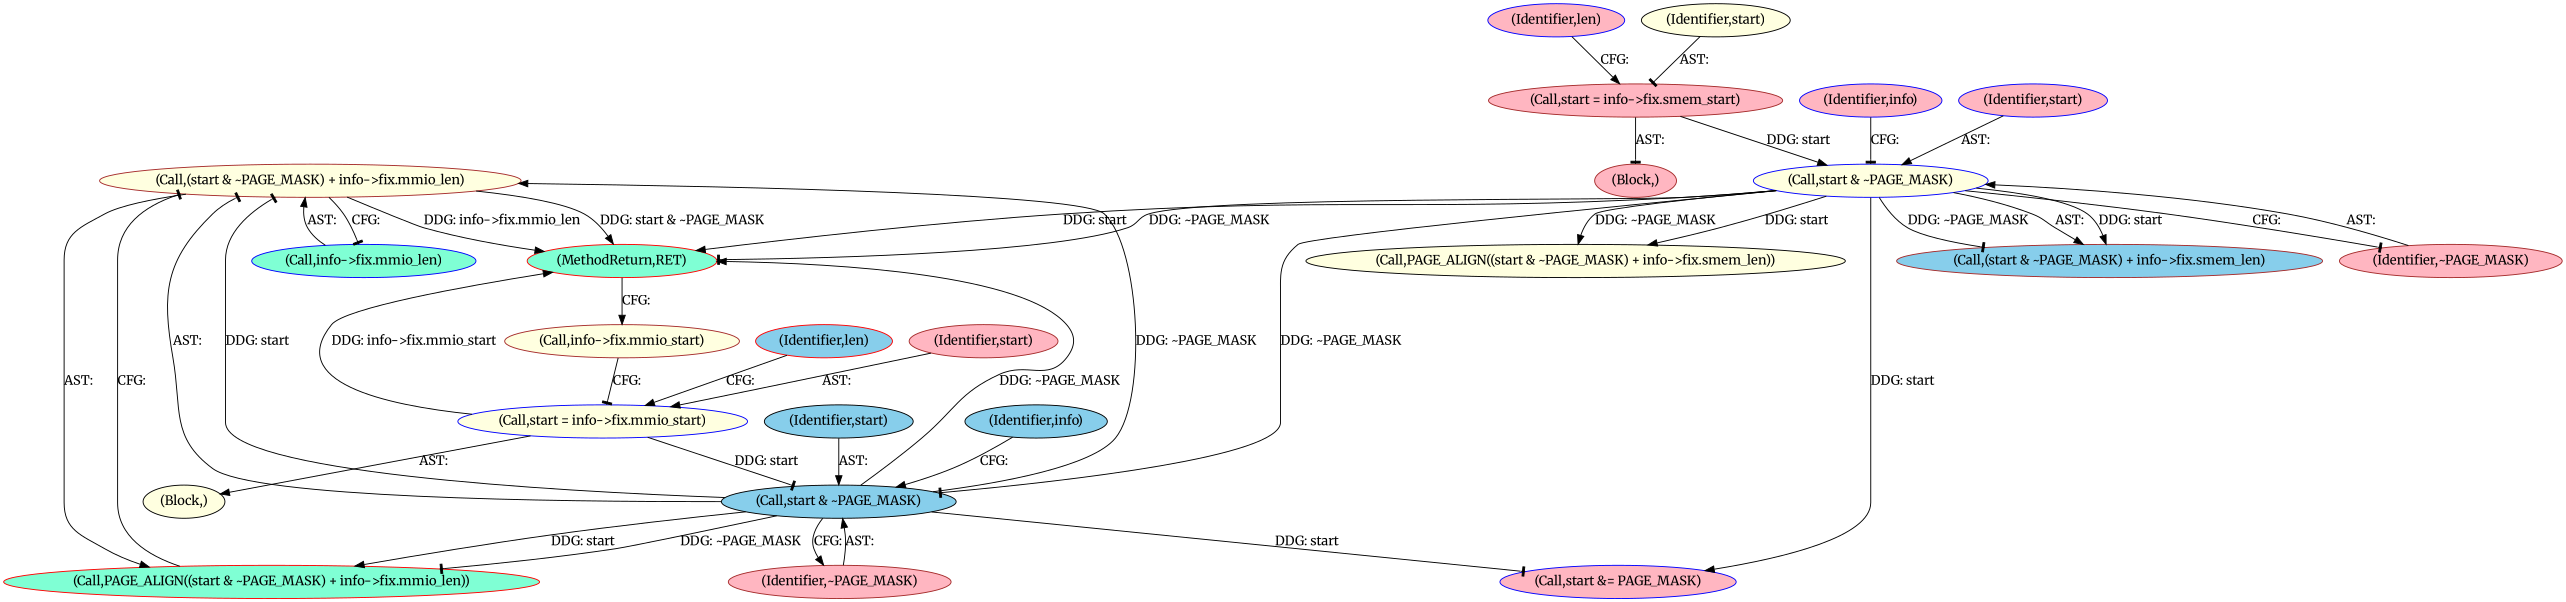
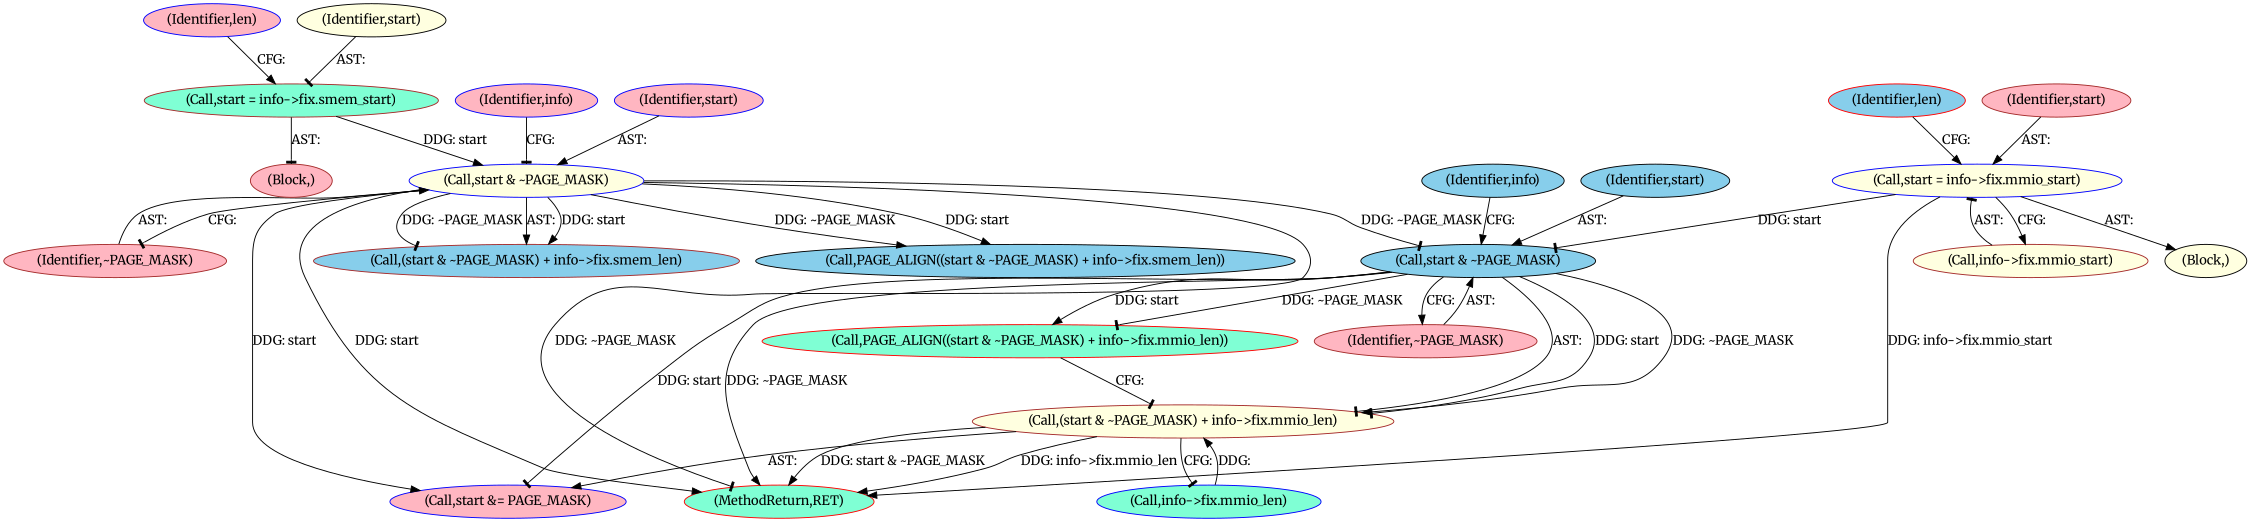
node "(Call,start = info->fix.smem_start)": fillcolor lightpink -> aquamarine
edge "(Call,info->fix.mmio_len)" -> "(Call,(start & ~PAGE_MASK) + info->fix.mmio_len)": label "AST: " -> "DDG: "
node "(Call,PAGE_ALIGN((start & ~PAGE_MASK) + info->fix.smem_len))": fillcolor lightyellow -> skyblue
edge "(MethodReturn,RET)" -> "(Call,info->fix.mmio_start)": now "(Call,start = info->fix.mmio_start)" -> "(Call,info->fix.mmio_start)"
edge "(Call,(start & ~PAGE_MASK) + info->fix.mmio_len)" -> "(Call,PAGE_ALIGN((start & ~PAGE_MASK) + info->fix.mmio_len))": now "(Call,(start & ~PAGE_MASK) + info->fix.mmio_len)" -> "(Call,start &= PAGE_MASK)"
edge "(Call,info->fix.mmio_start)" -> "(Call,start = info->fix.mmio_start)": label "CFG: " -> "AST: "
